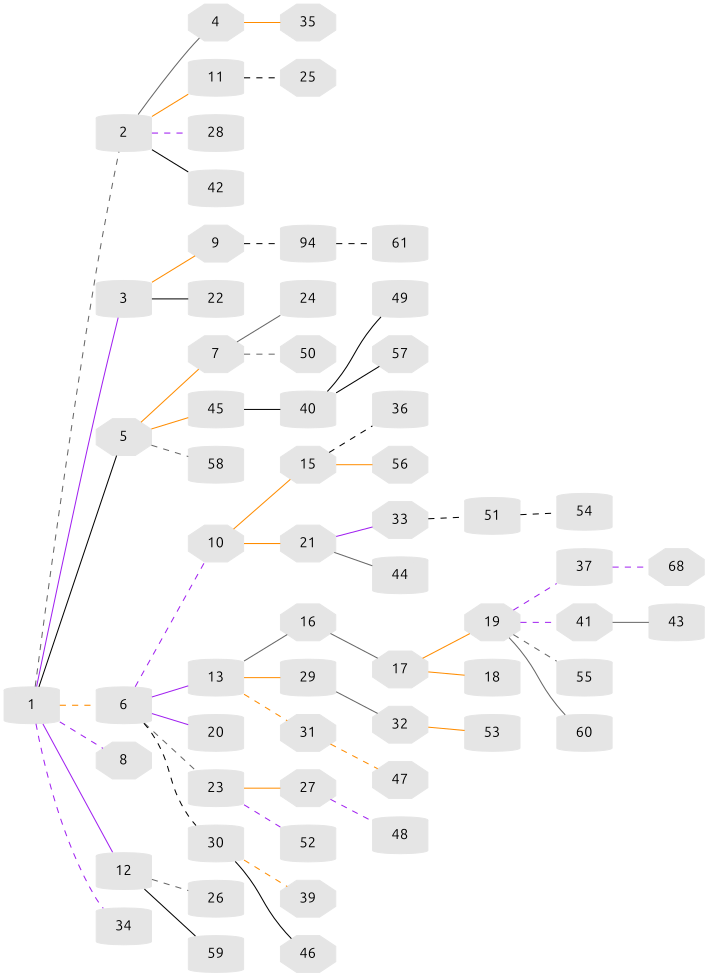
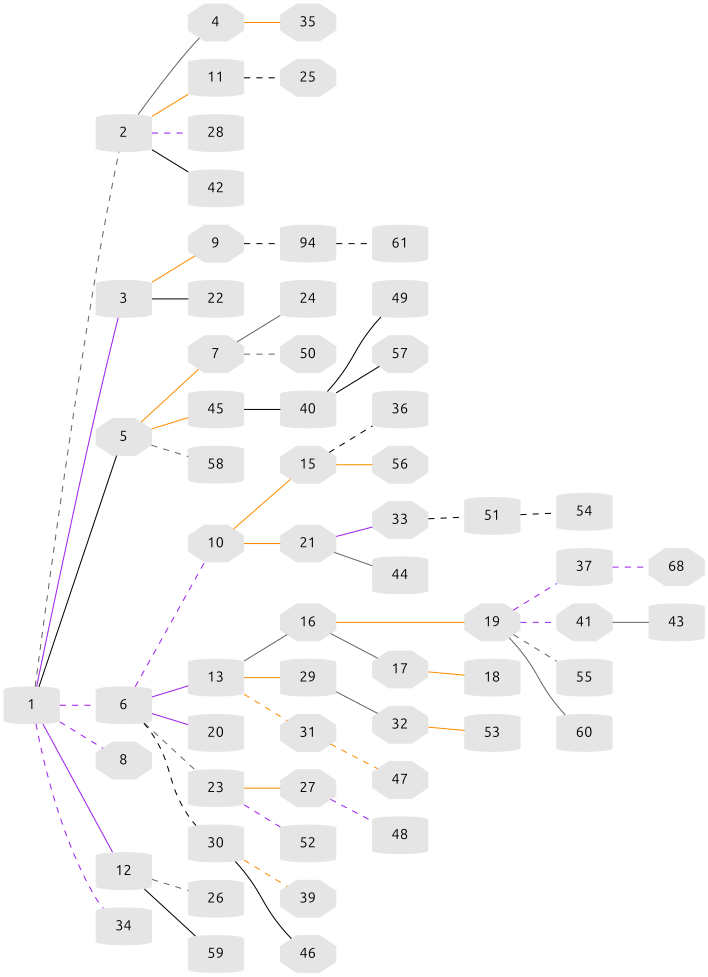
edge "19" -- "17": now "19" -- "16"
edge "1" -- "6": color darkorange -> purple
